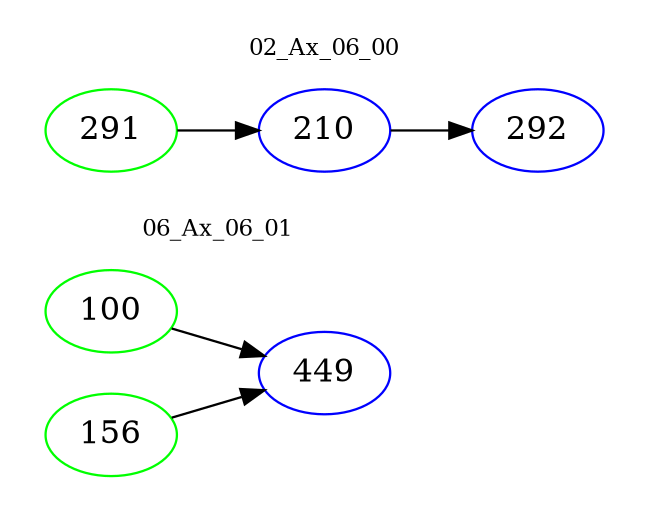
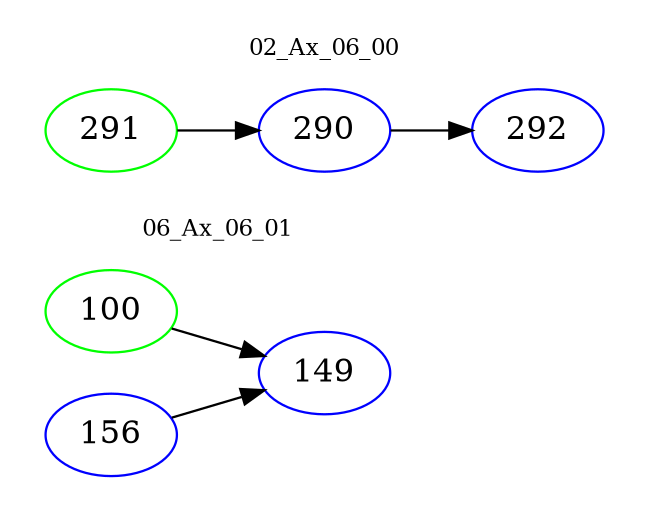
node "210": label "210" -> "290"
node "449": label "449" -> "149"
node "156": color green -> blue
